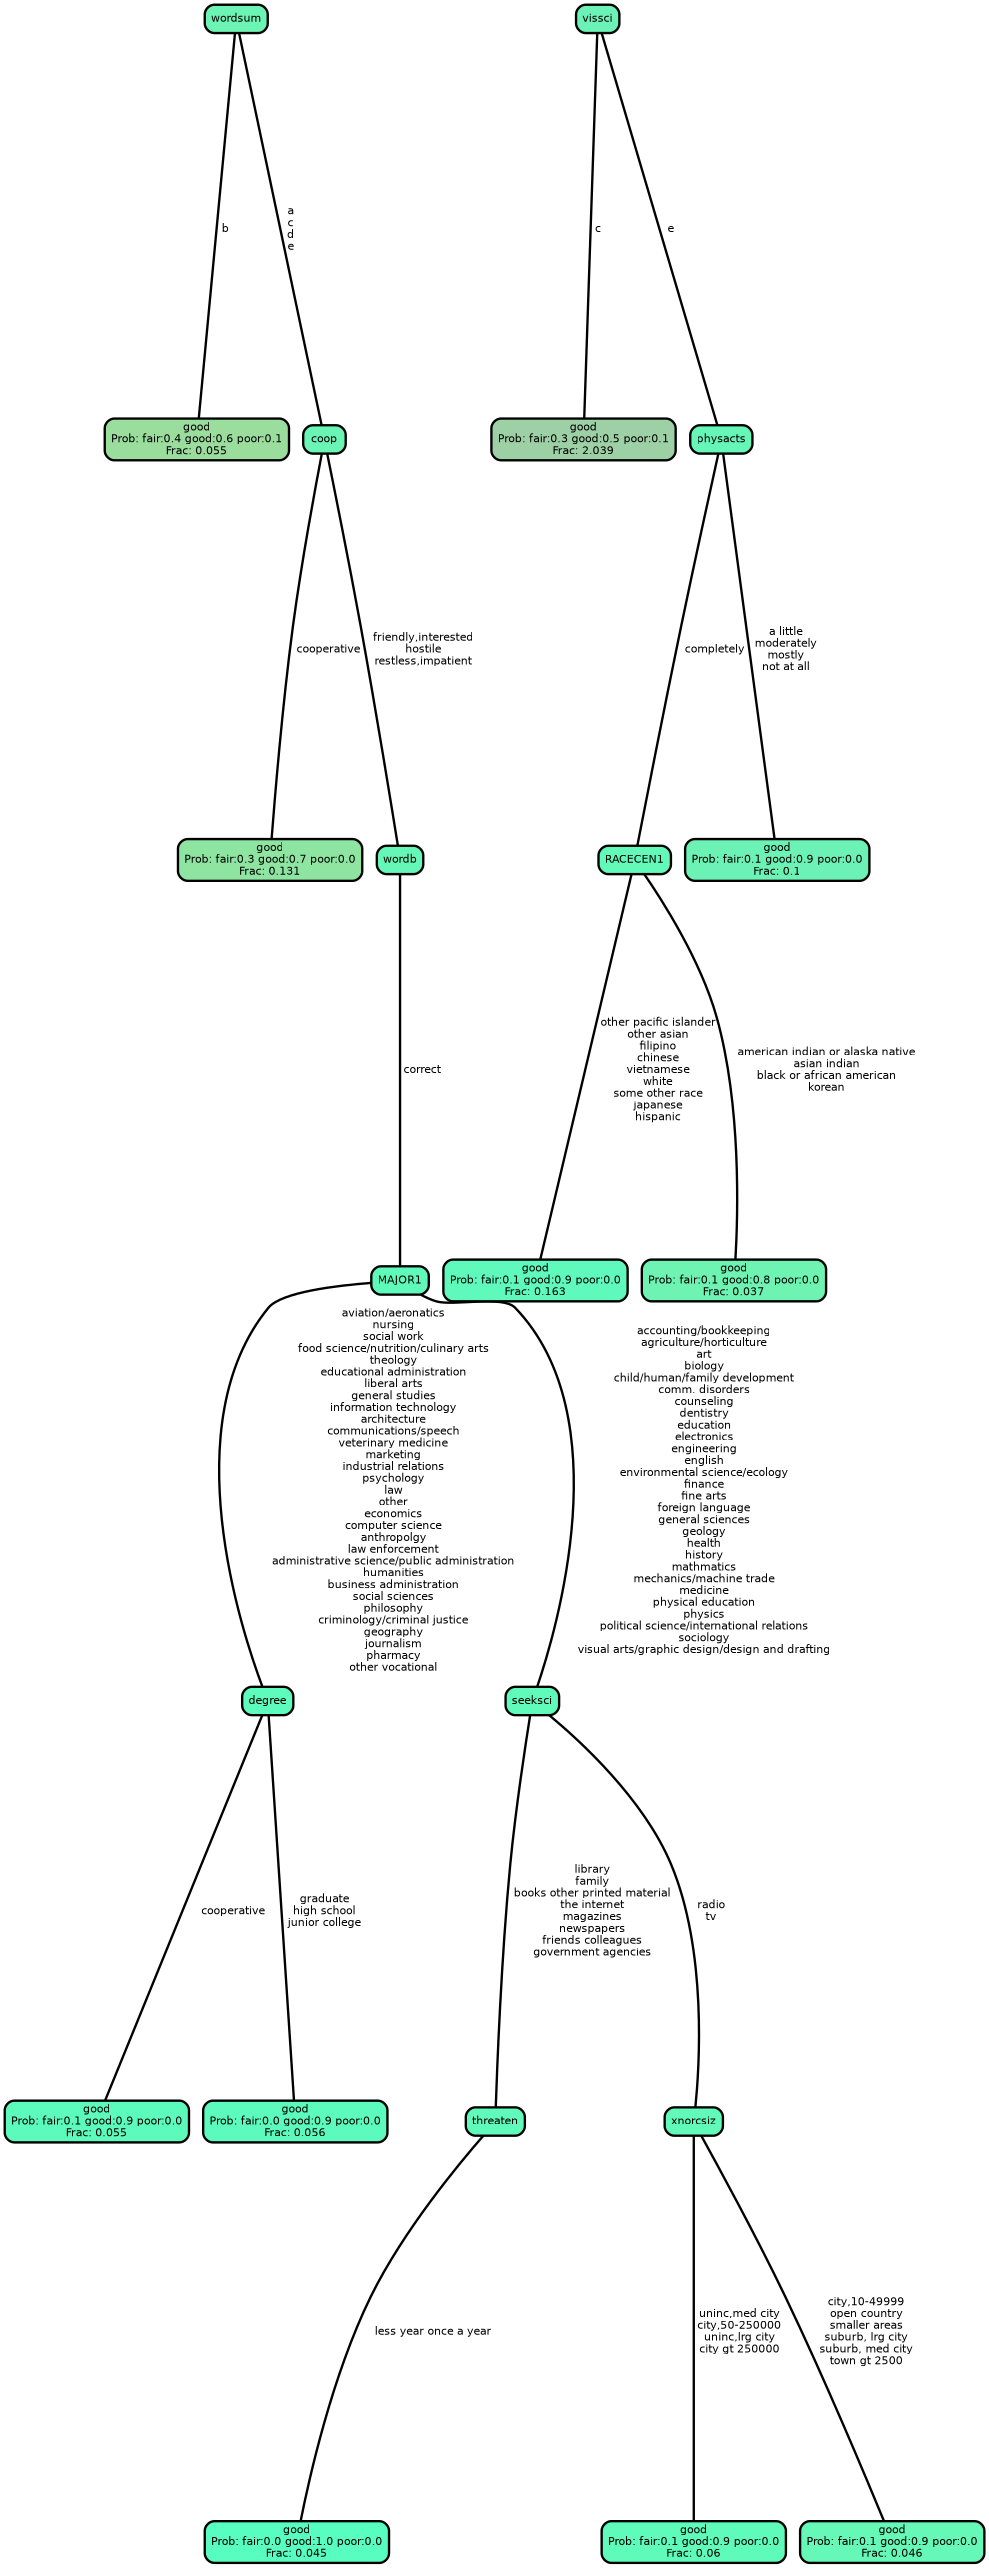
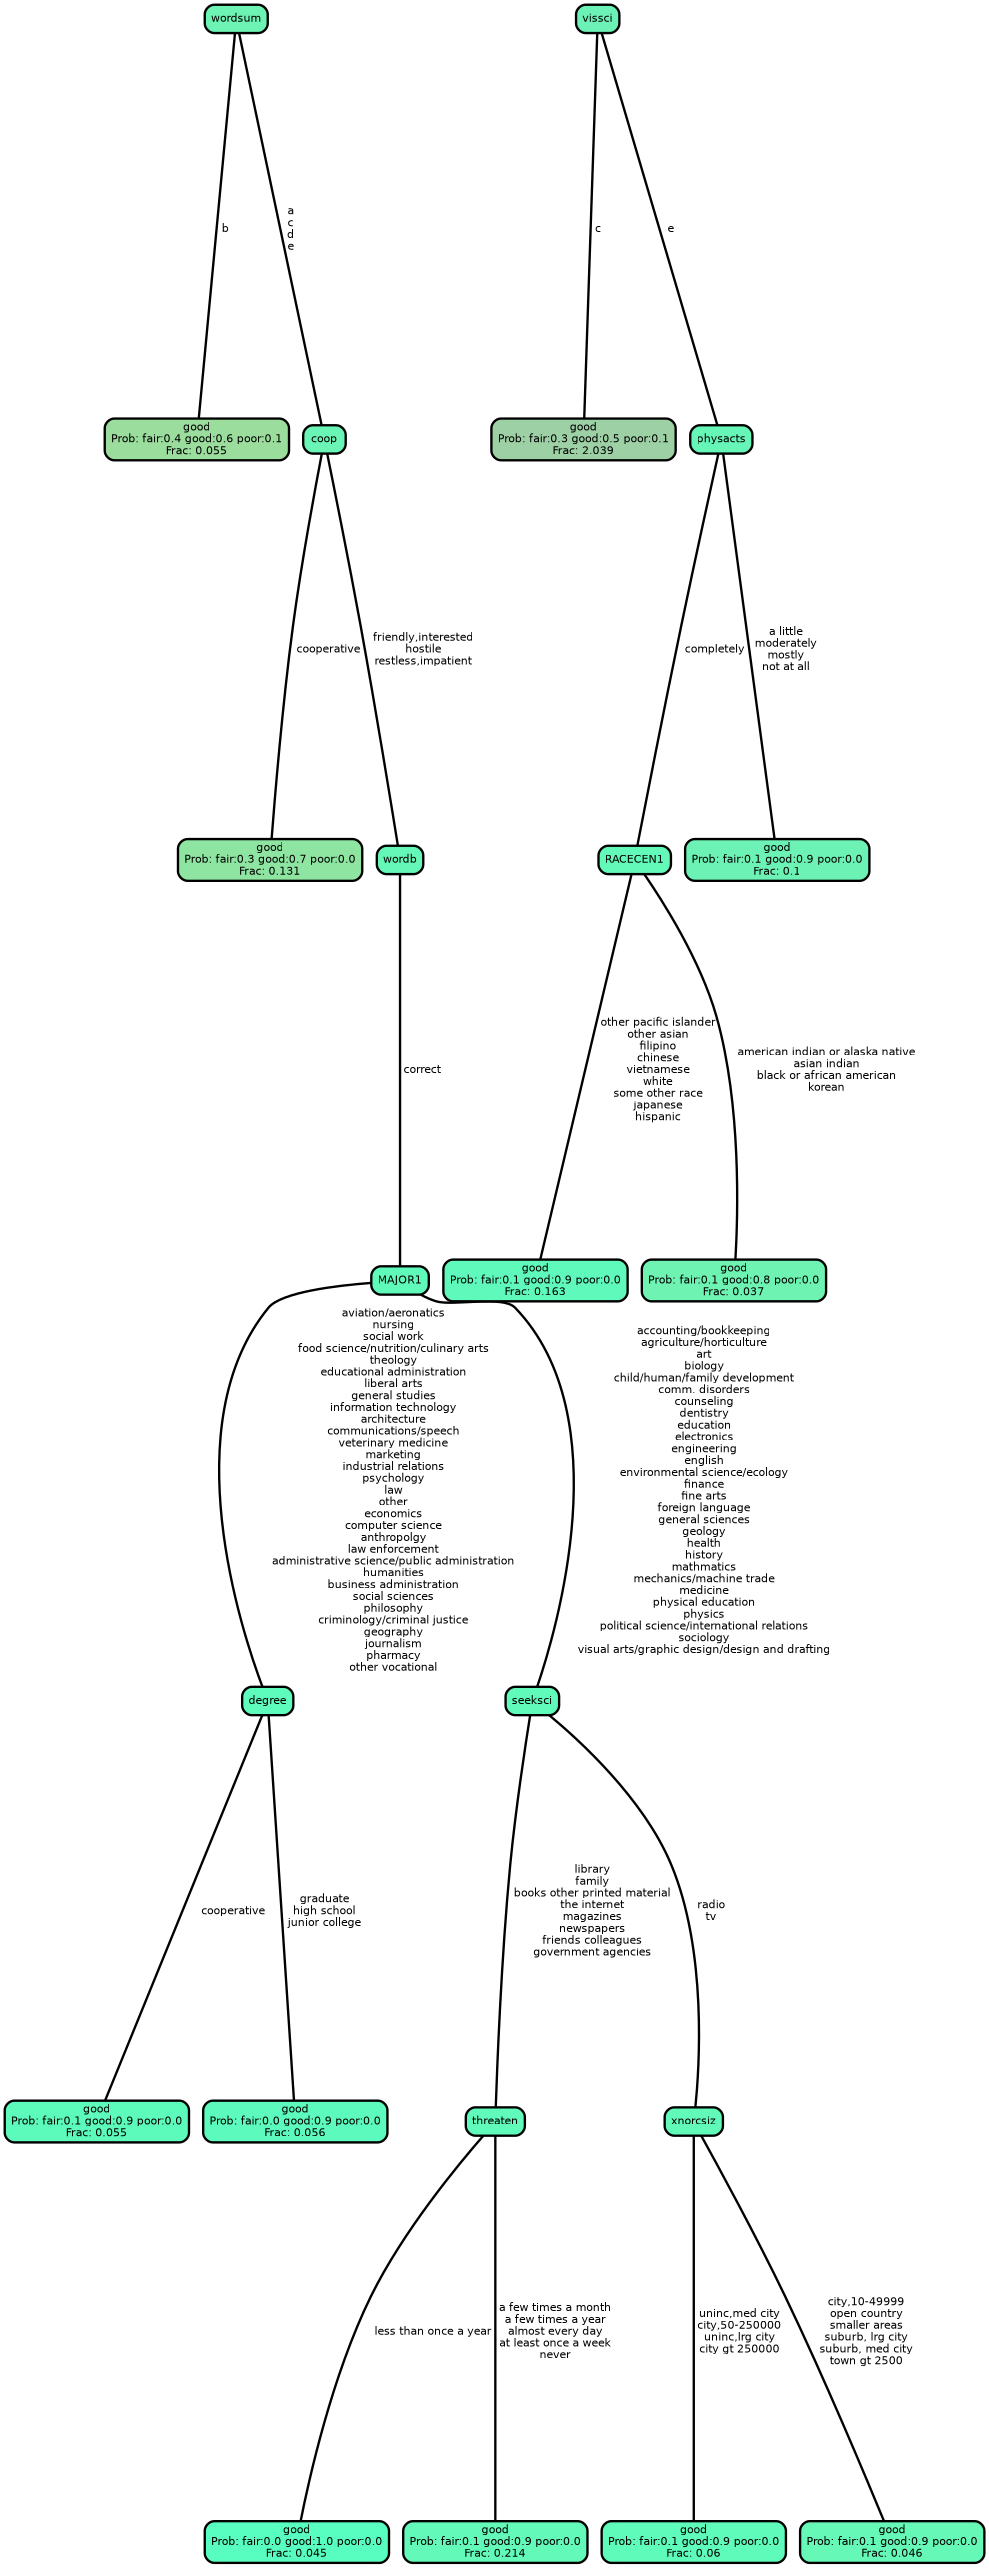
edge "threaten" -- "good Prob: fair:0.0 good:1.0 poor:0.0 Frac: 0.045": label " less year once a year" -> " less than once a year"
node "good Prob: fair:0.1 good:0.9 poor:0.0 Frac: 0.214": added
